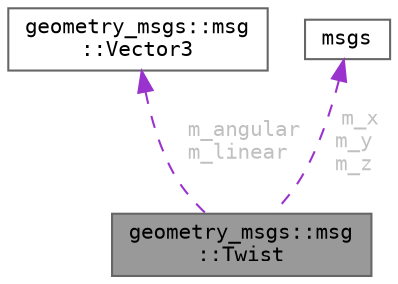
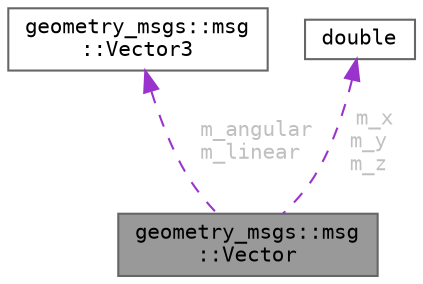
node "msgs": label "msgs" -> "double"
node "geometry_msgs::msg ::Twist": label "geometry_msgs::msg ::Twist" -> "geometry_msgs::msg ::Vector"
